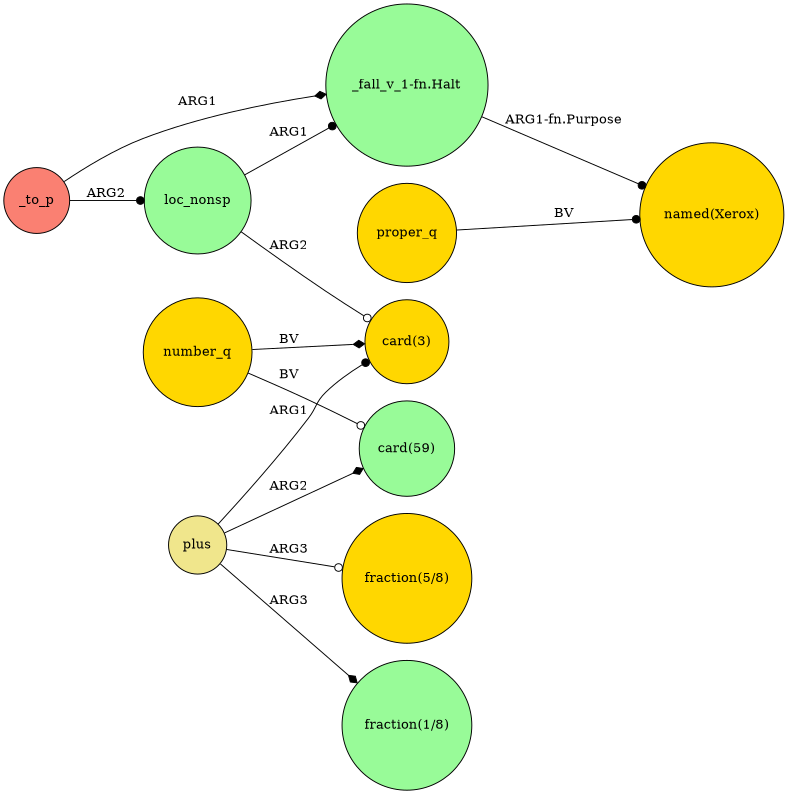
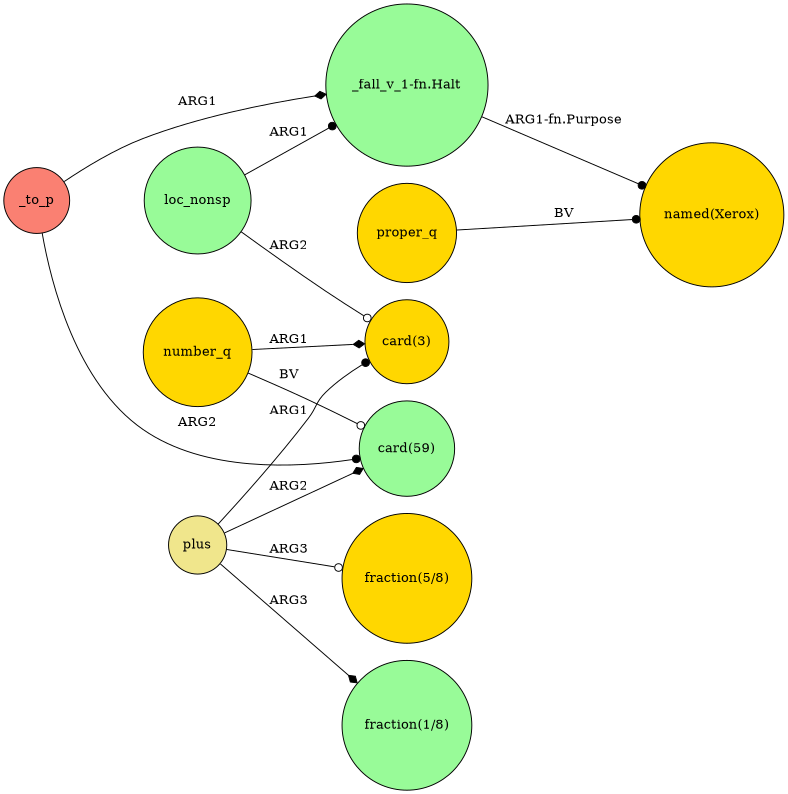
edge "_to_p" -> "loc_nonsp": now "_to_p" -> "card(59)"
edge "number_q" -> "card(3)": label "BV" -> "ARG1"
